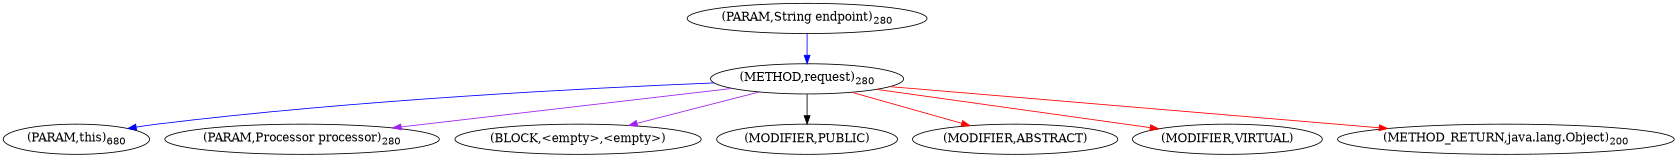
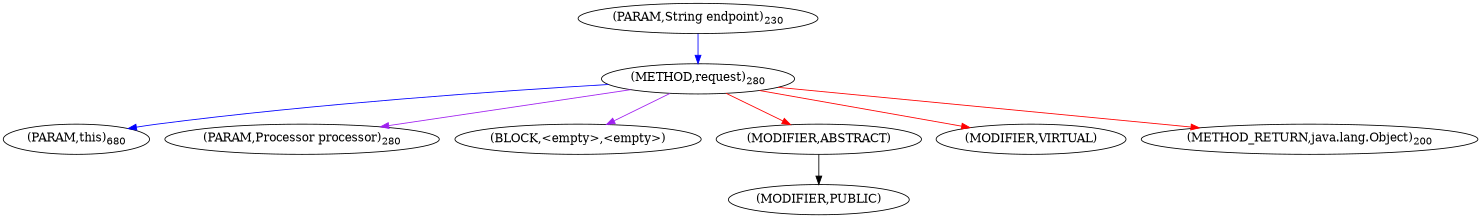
node "(PARAM,String endpoint)": text "280" -> "230"
edge "(METHOD,request)" -> "(MODIFIER,PUBLIC)": now "(MODIFIER,ABSTRACT)" -> "(MODIFIER,PUBLIC)"
